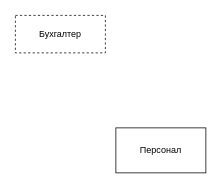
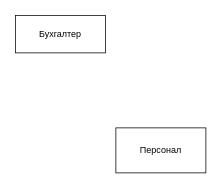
node "Бухгалтер": style dashed -> solid
